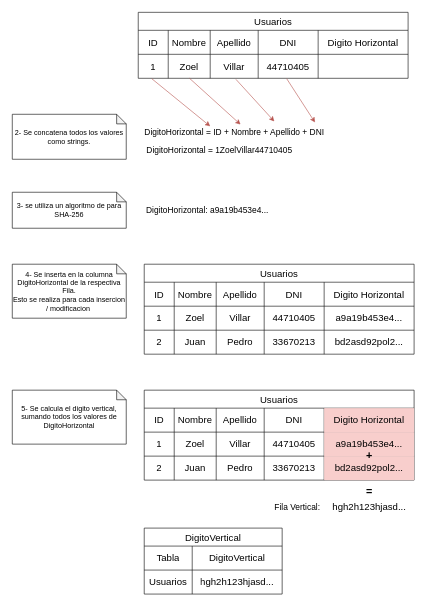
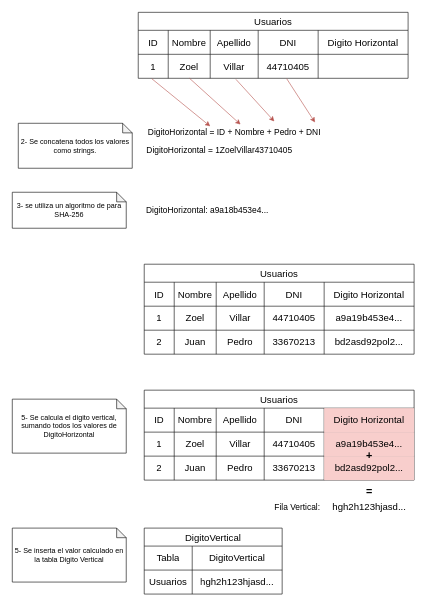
node "DigitoHorizontal = ID + Nombre + Apellido + DNI": label "DigitoHorizontal = ID + Nombre + Apellido + DNI" -> "DigitoHorizontal = ID + Nombre + Pedro + DNI"
node "2- Se concatena todos los valores como strings.": moved (69, 137) -> (75, 146)
node "DigitoHorizontal = 1ZoelVillar44710405": label "DigitoHorizontal = 1ZoelVillar44710405" -> "DigitoHorizontal = 1ZoelVillar43710405"
node "DigitoHorizontal: a9a19b453e4...": label "DigitoHorizontal: a9a19b453e4..." -> "DigitoHorizontal: a9a18b453e4..."
node "4- Se inserta en la columna DigitoHorizontal de la respectiva Fila. Esto se realiza para cada insercion / modificacion": removed
node "5- Se calcula el digito vertical, sumando todos los valores de DigitoHorizontal": moved (69, 417) -> (69, 426)
node "5- Se inserta el valor calculado en la tabla Digito Vertical": added
